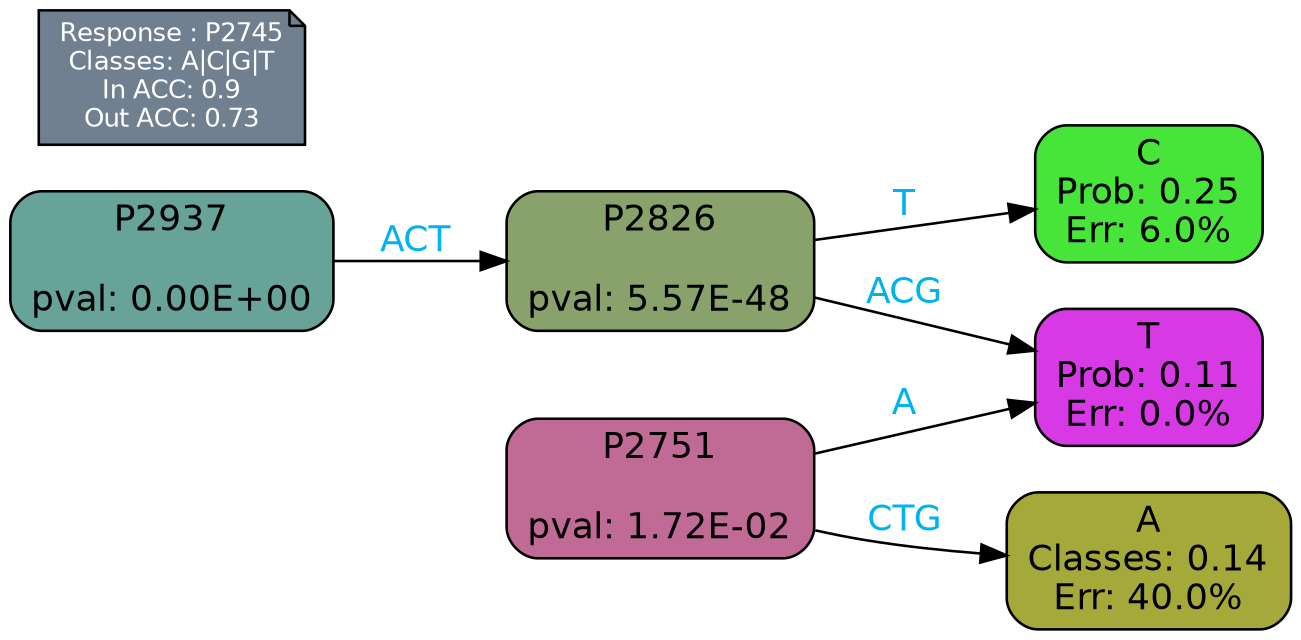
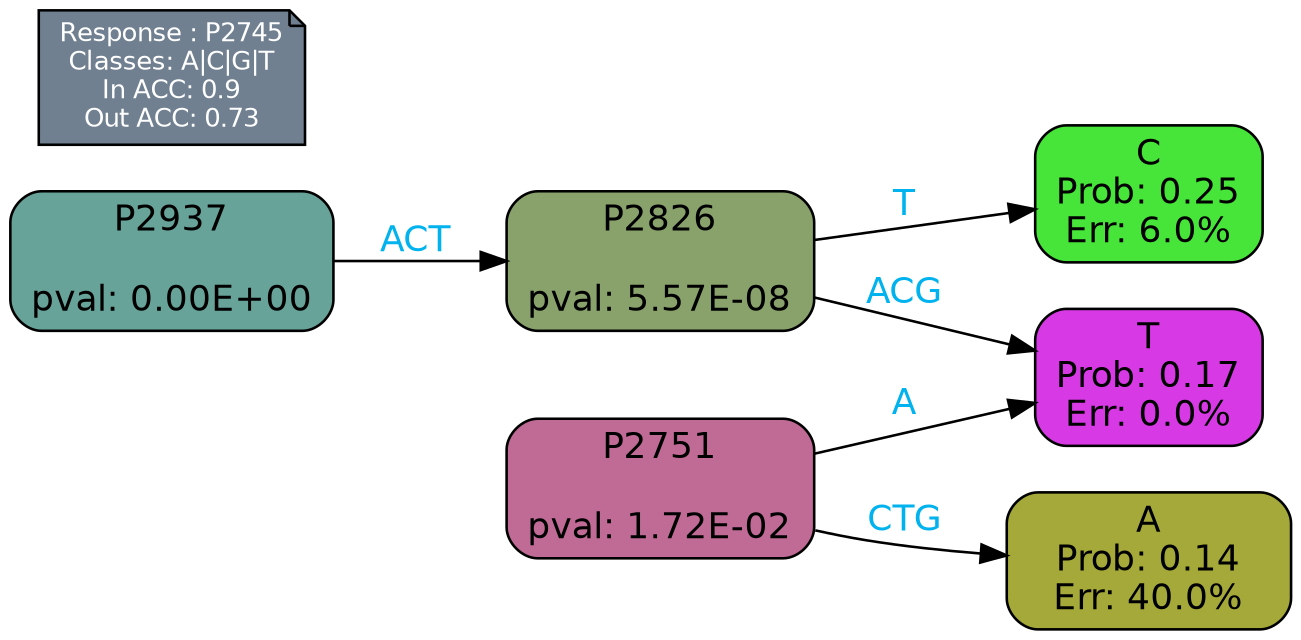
node "P2826 pval: 5.57E-48": label "P2826 pval: 5.57E-48" -> "P2826 pval: 5.57E-08"
node "T Prob: 0.11 Err: 0.0%": label "T Prob: 0.11 Err: 0.0%" -> "T Prob: 0.17 Err: 0.0%"
node "A Classes: 0.14 Err: 40.0%": label "A Classes: 0.14 Err: 40.0%" -> "A Prob: 0.14 Err: 40.0%"
